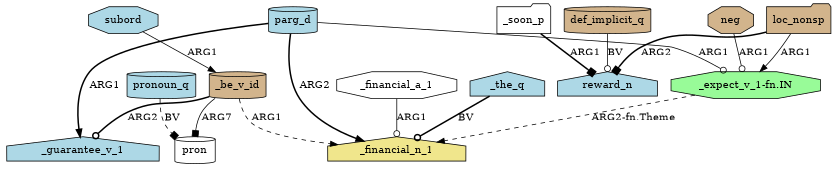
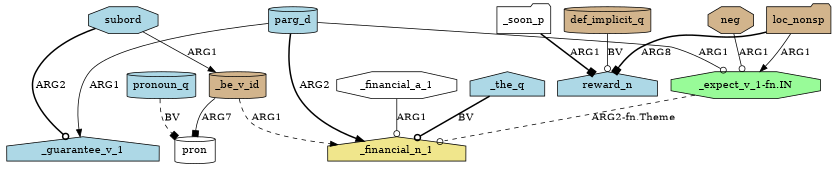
edge "parg_d" -> "_guarantee_v_1": style bold -> solid
edge "loc_nonsp" -> "reward_n": label "ARG2" -> "ARG8"
edge "_be_v_id" -> "_guarantee_v_1": now "subord" -> "_guarantee_v_1"
edge "_expect_v_1-fn.IN" -> "_financial_n_1": arrowhead normal -> odot
